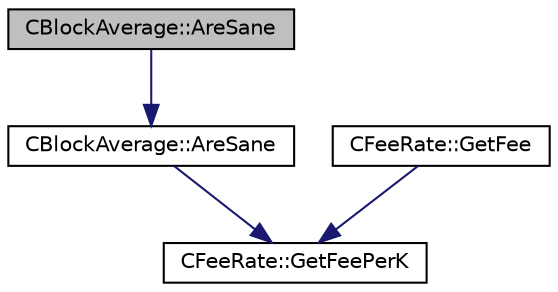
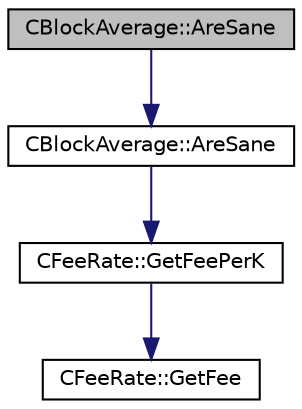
edge "CFeeRate::GetFee" -> "CFeeRate::GetFeePerK": reversed
